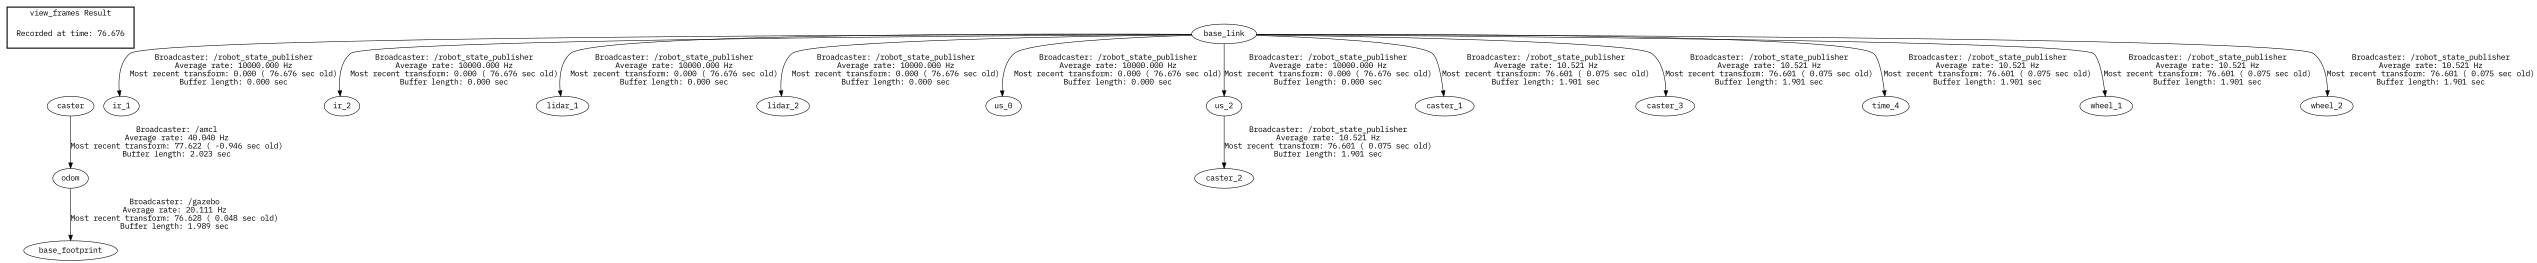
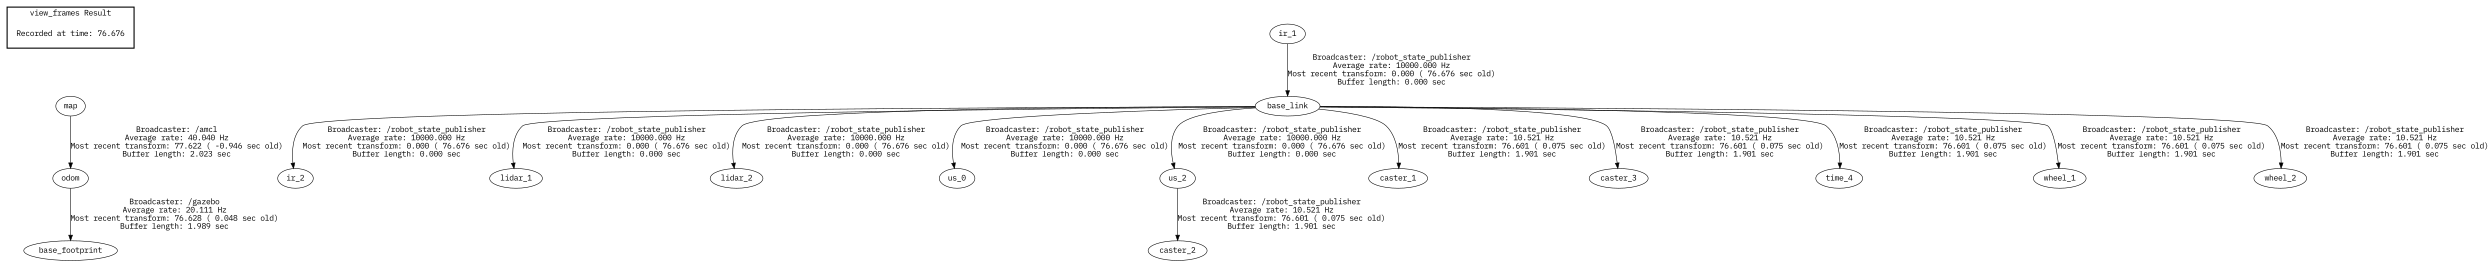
edge "base_link" -> "ir_1": reversed
node "caster": label "caster" -> "map"
